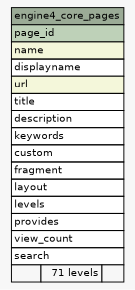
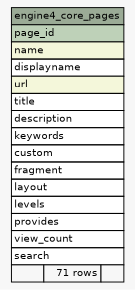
node "engine4_core_pages": text "71 levels" -> "71 rows"
